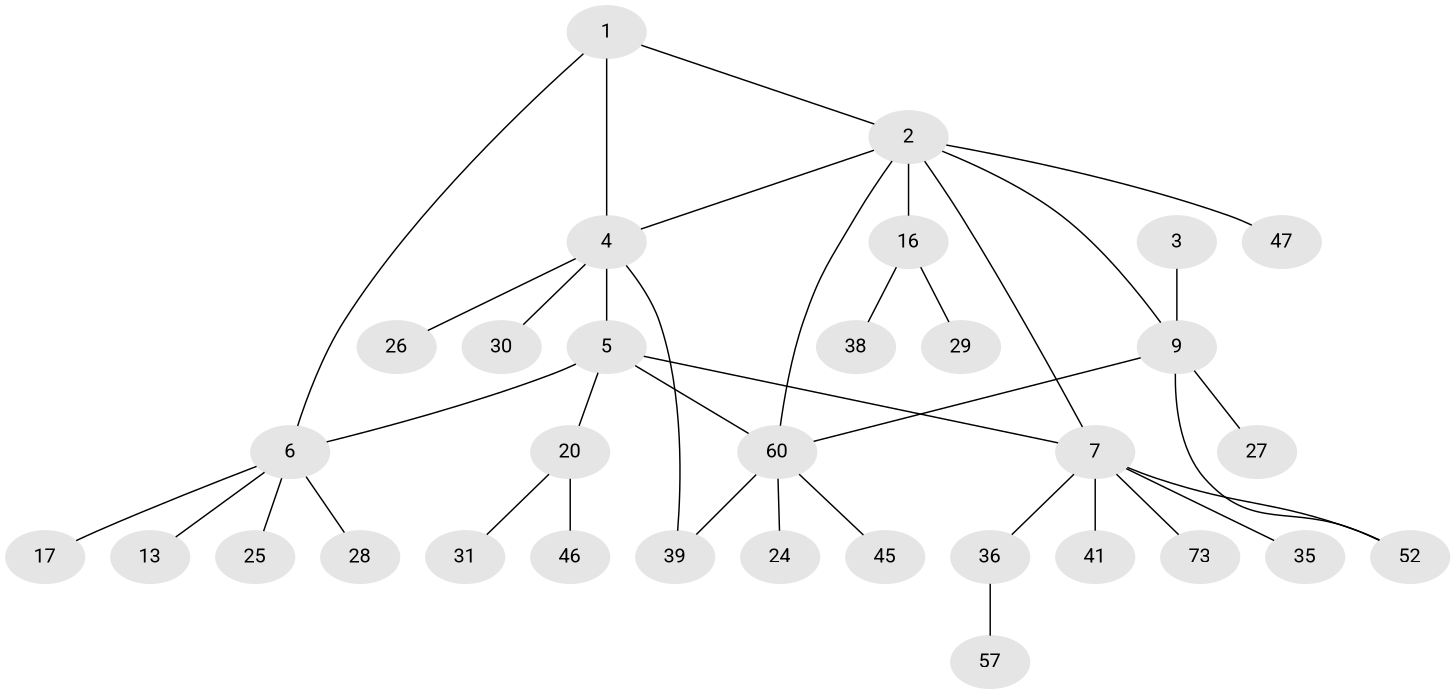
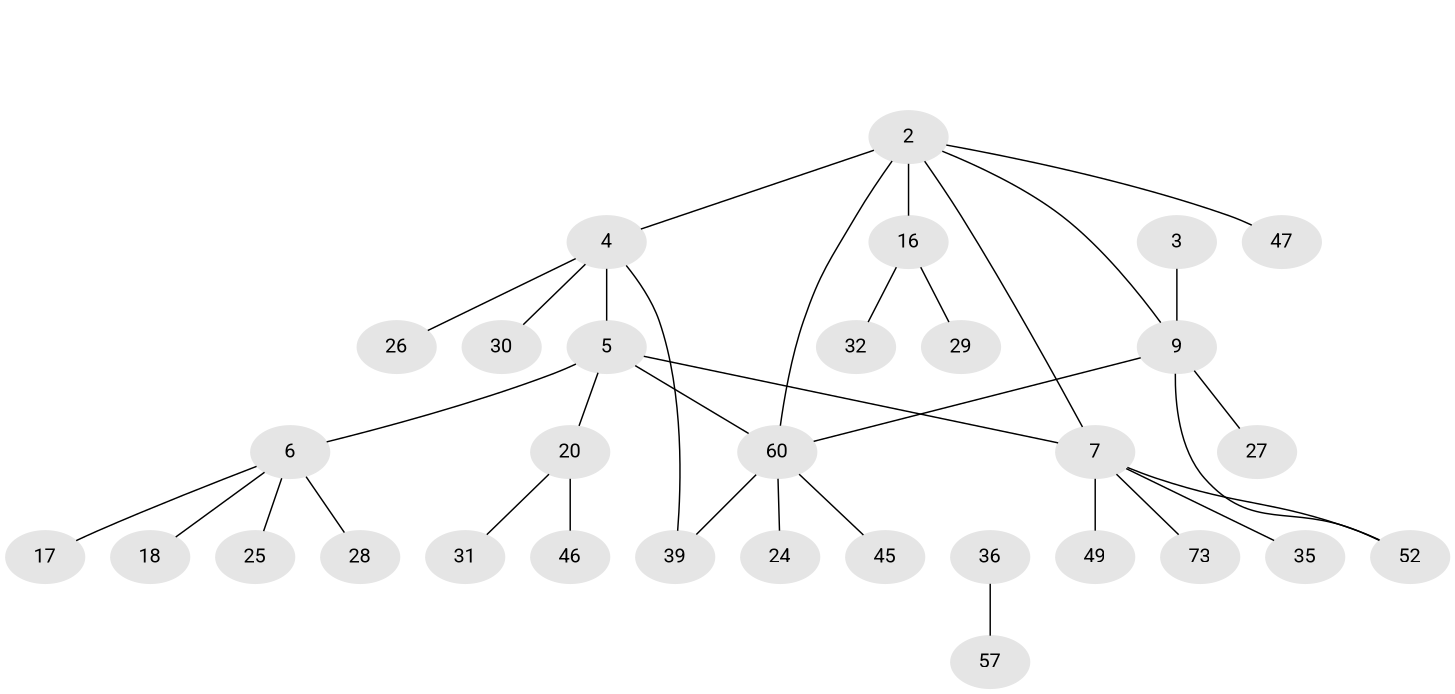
node "1": removed
node "38": label "38" -> "32"
edge "7" -- "36": removed
node "13": label "13" -> "18"
node "41": label "41" -> "49"
